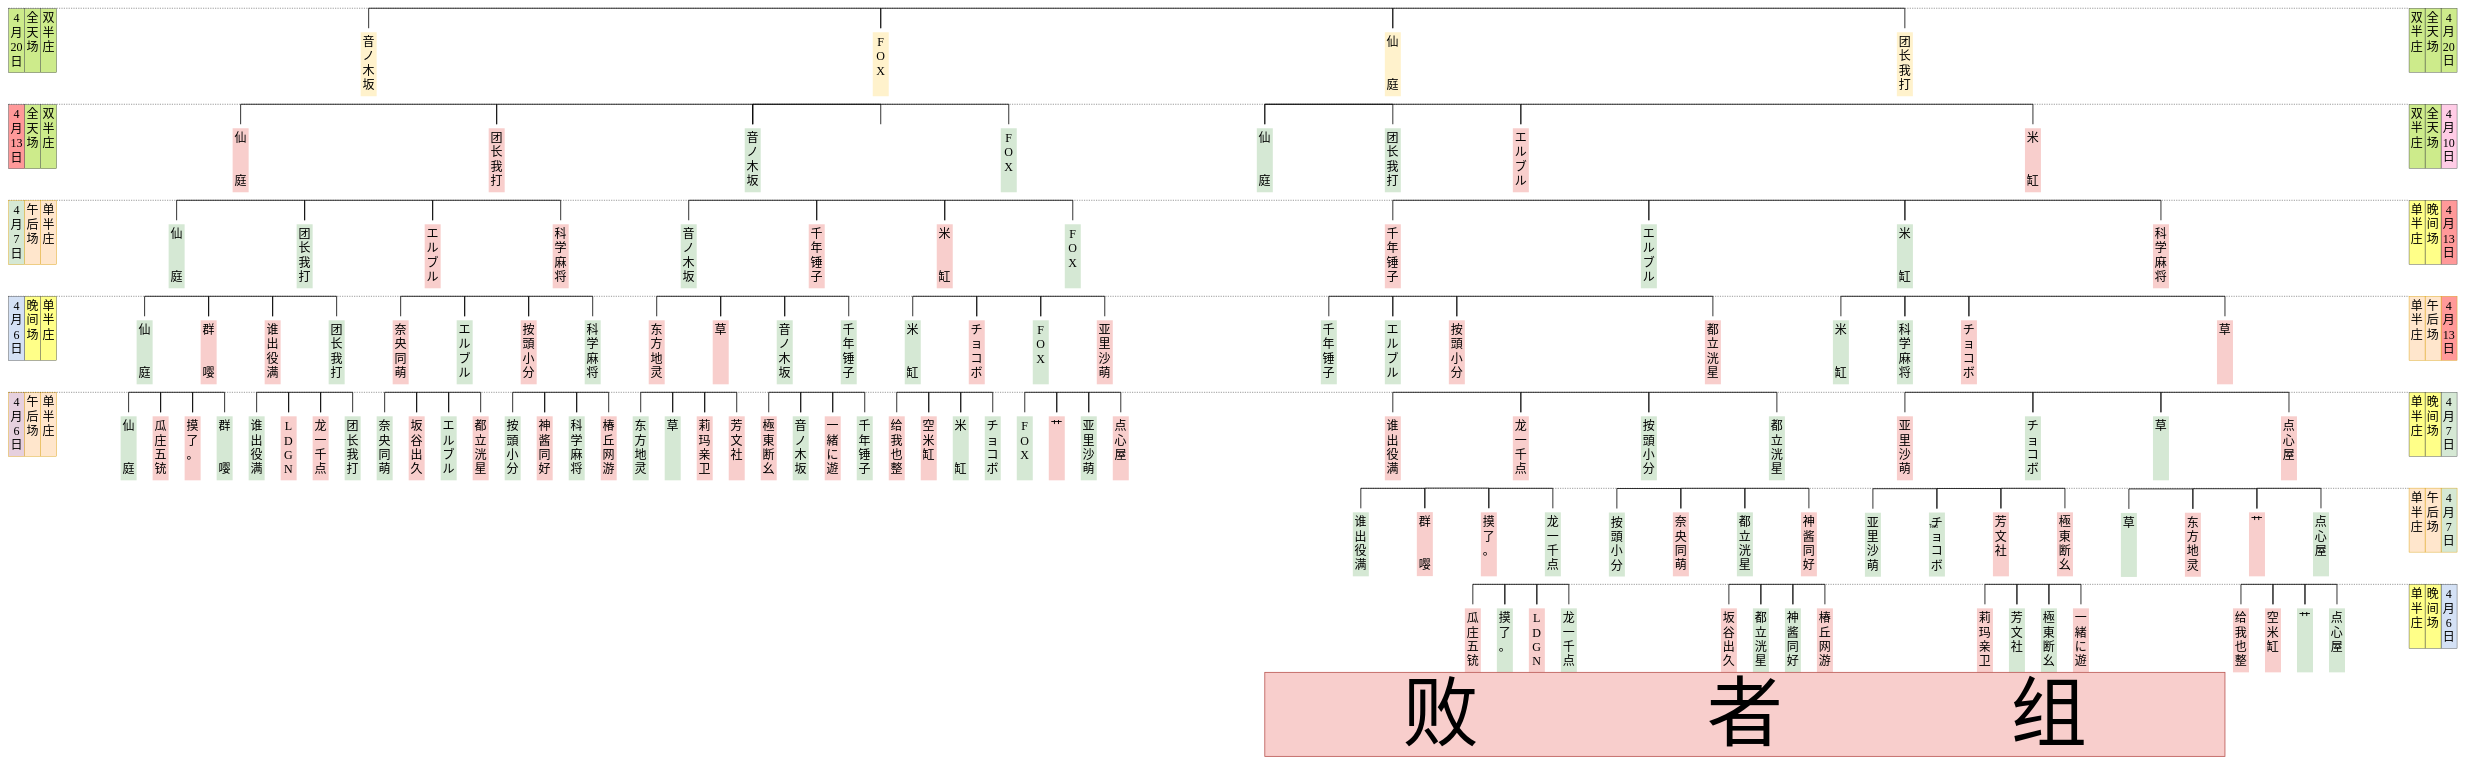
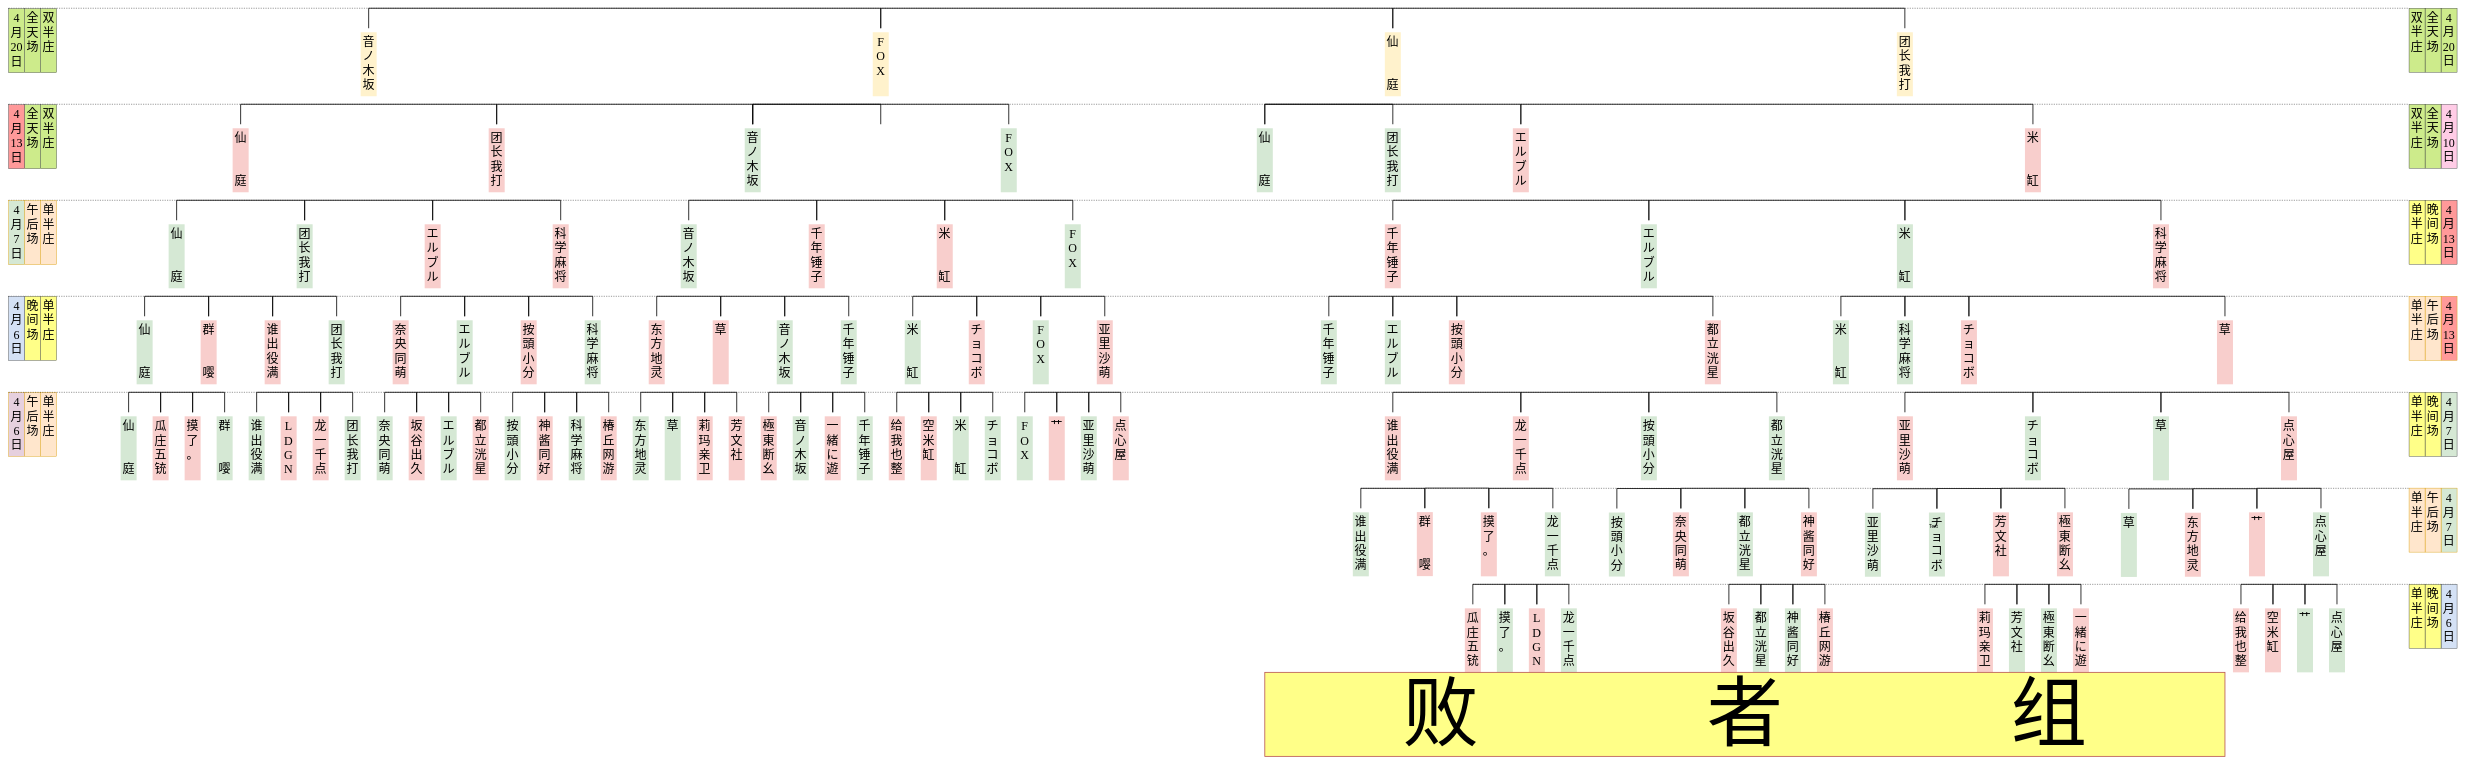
node "败 者 组": fillcolor #f8cecc -> #ffff88
